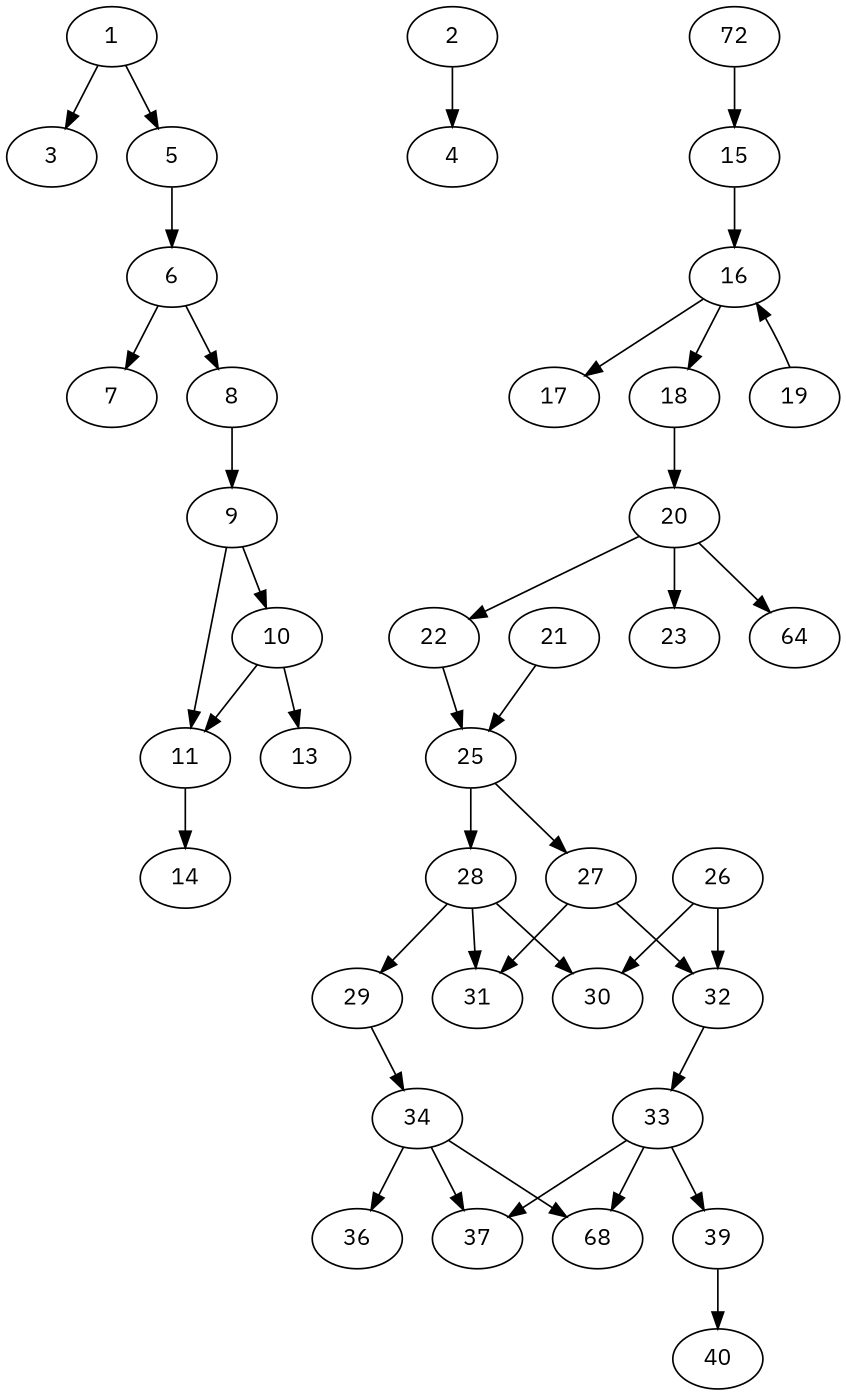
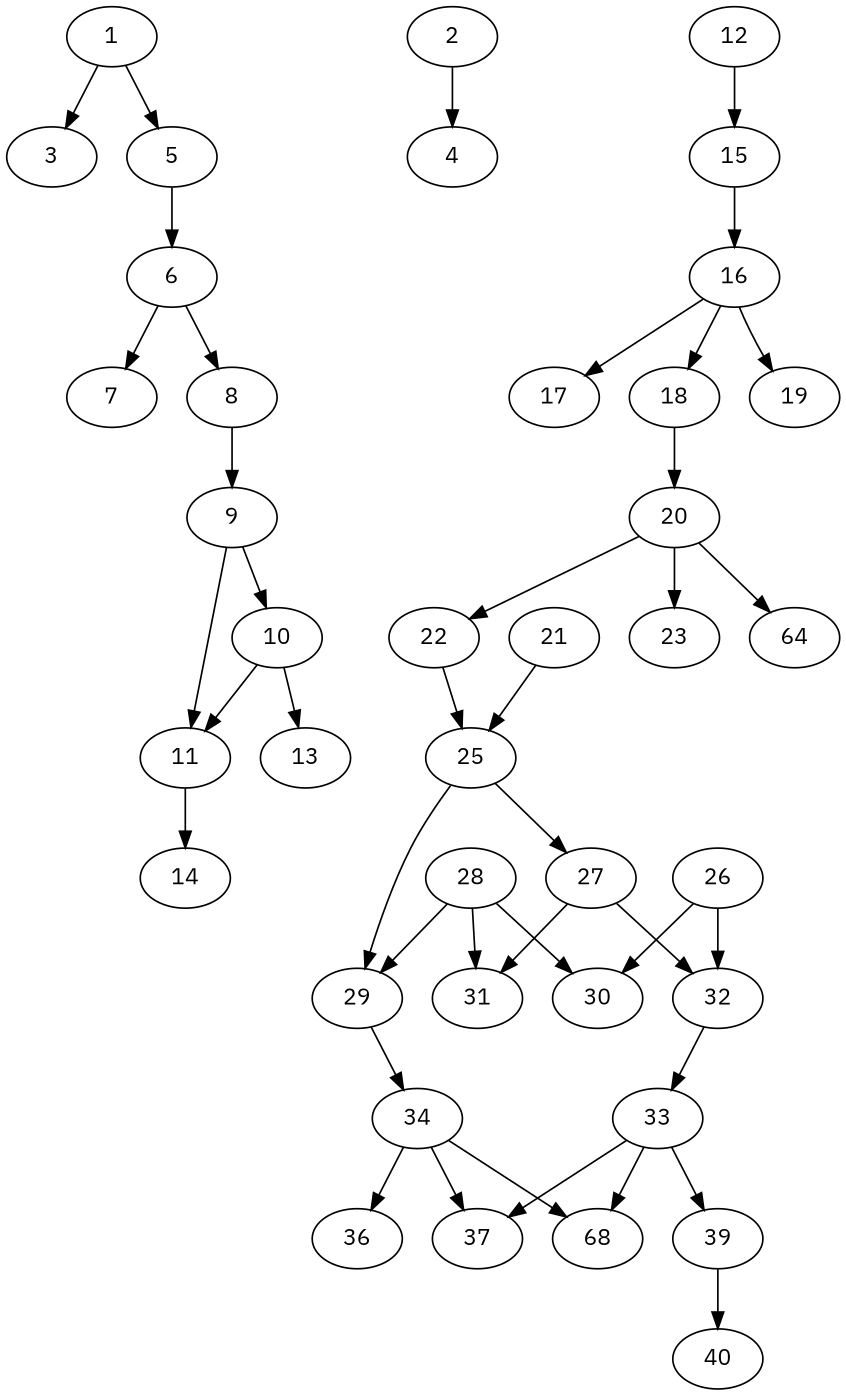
node "72": label "72" -> "12"
edge "19" -> "16": reversed
edge "25" -> "28": now "25" -> "29"
